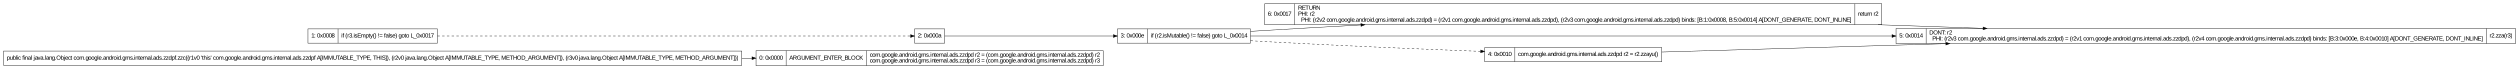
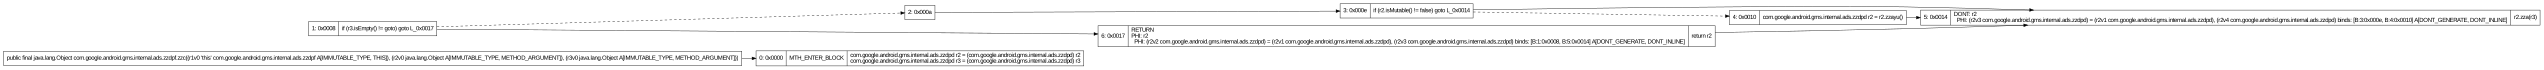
edge "3: 0x000e" -> "6: 0x0017": now "1: 0x0008" -> "6: 0x0017"
node "1: 0x0008": text "if (r3.isEmpty() != false) goto L_0x0017" -> "if (r3.isEmpty() != goto) goto L_0x0017"
node "0: 0x0000": text "ARGUMENT_ENTER_BLOCK" -> "MTH_ENTER_BLOCK"
